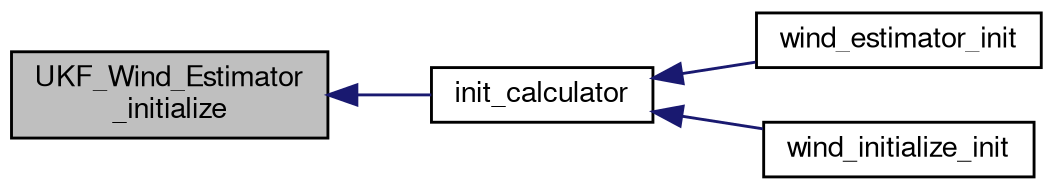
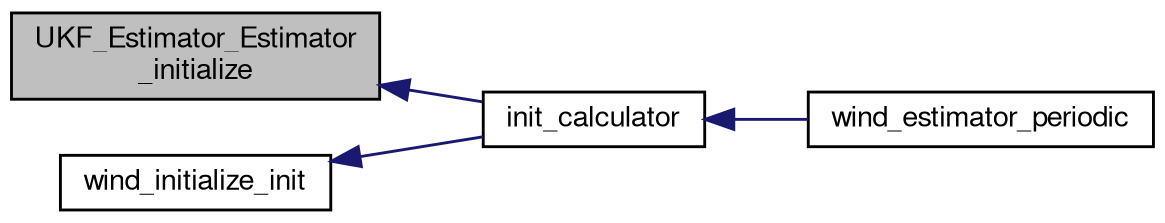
node "wind_estimator_init": label "wind_estimator_init" -> "wind_estimator_periodic"
node "UKF_Wind_Estimator _initialize": label "UKF_Wind_Estimator _initialize" -> "UKF_Estimator_Estimator _initialize"
edge "wind_initialize_init" -> "init_calculator": reversed
